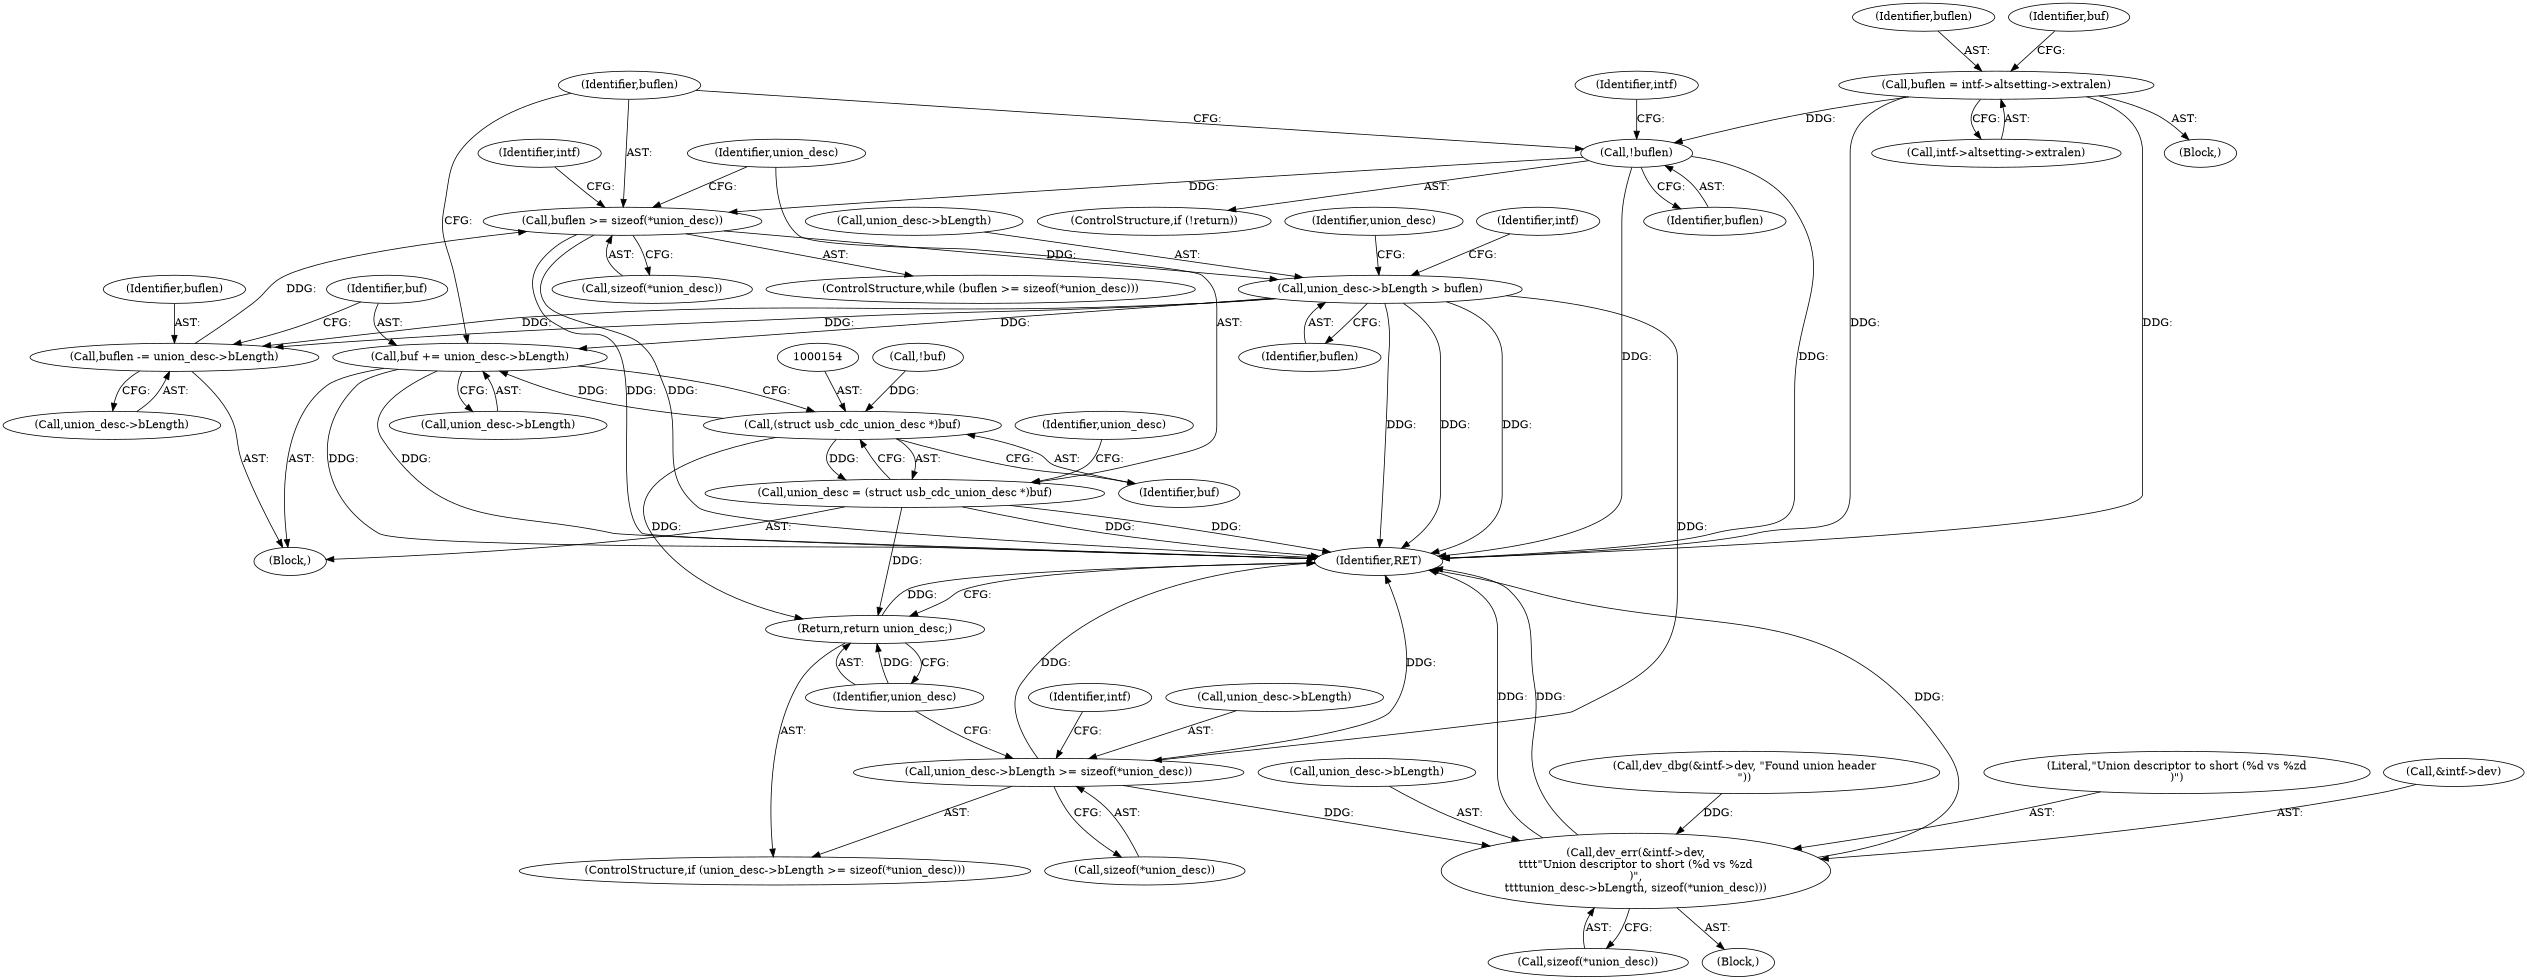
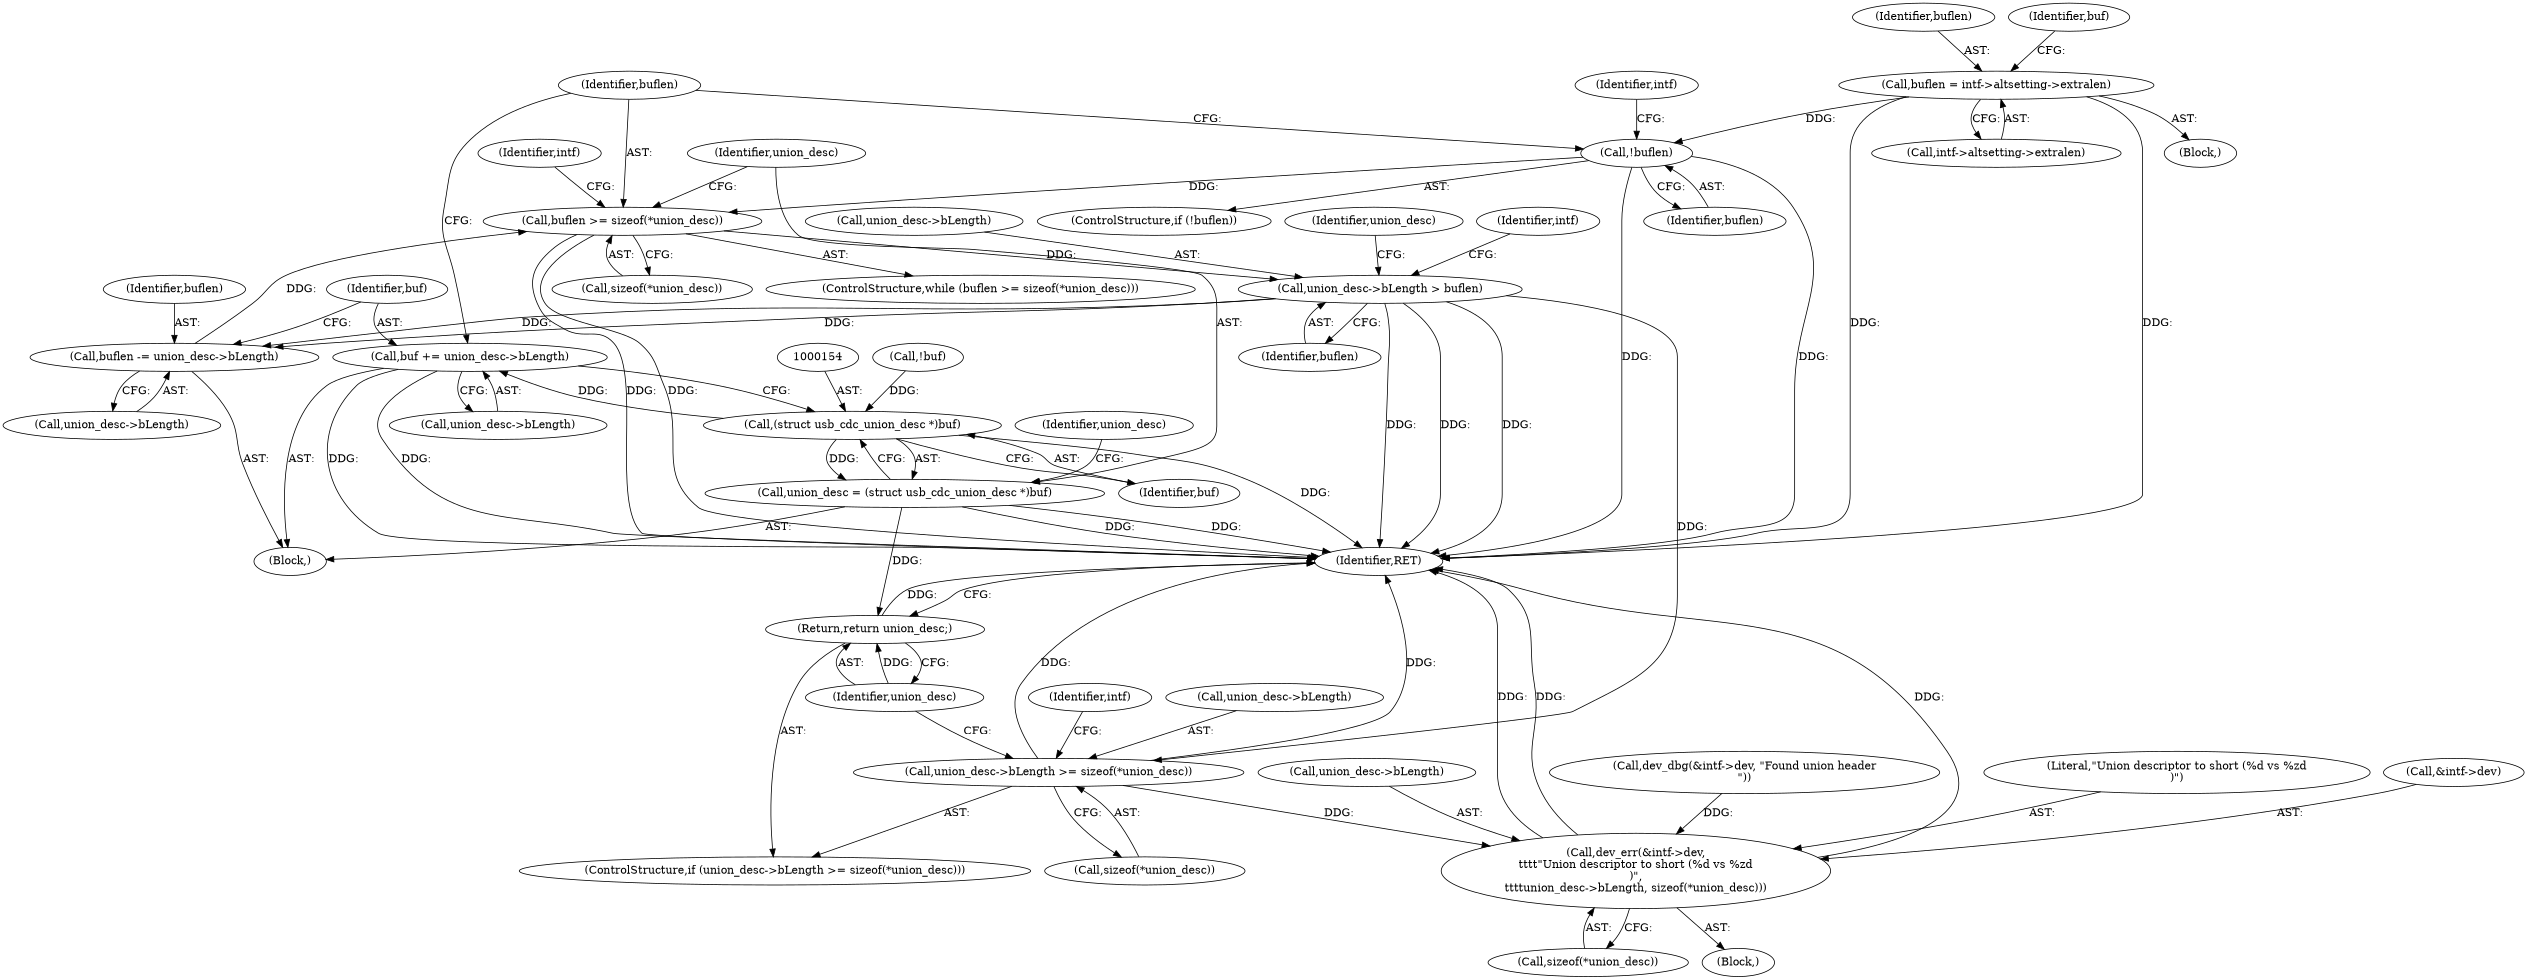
node "(ControlStructure,if (!return))": label "(ControlStructure,if (!return))" -> "(ControlStructure,if (!buflen))"
edge "(Call,union_desc->bLength > buflen)" -> "(Call,buf += union_desc->bLength)": removed, label "DDG:"
edge "(Call,(struct usb_cdc_union_desc *)buf)" -> "(Return,return union_desc;)": now "(Call,(struct usb_cdc_union_desc *)buf)" -> "(Identifier,RET)"
